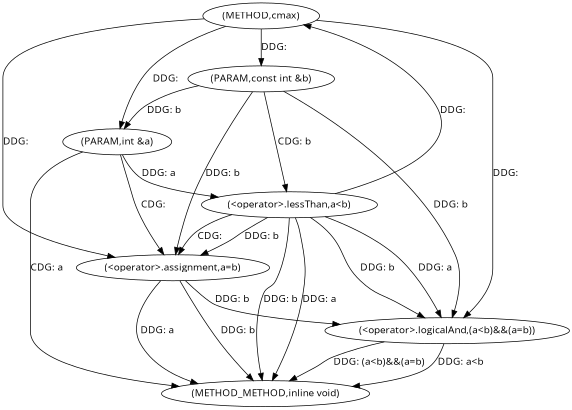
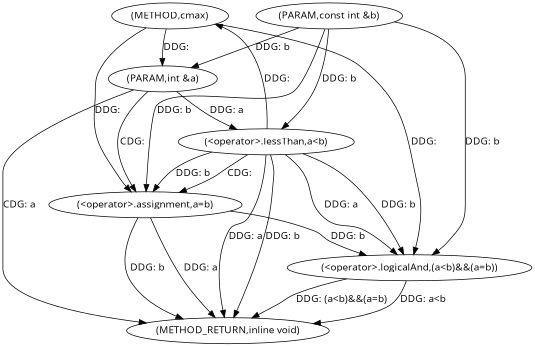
edge "(METHOD,cmax)" -> "(PARAM,const int &b)": removed, label "DDG:"
edge "(PARAM,const int &b)" -> "(<operator>.lessThan,a<b)": label "CDG: b" -> "DDG: b"
node "(METHOD_METHOD,inline void)": label "(METHOD_METHOD,inline void)" -> "(METHOD_RETURN,inline void)"
